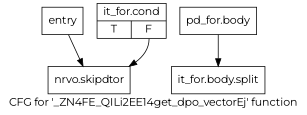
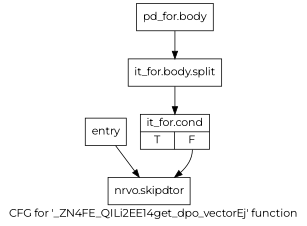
edge "it_for.body.split" -> "it_for.cond": added
